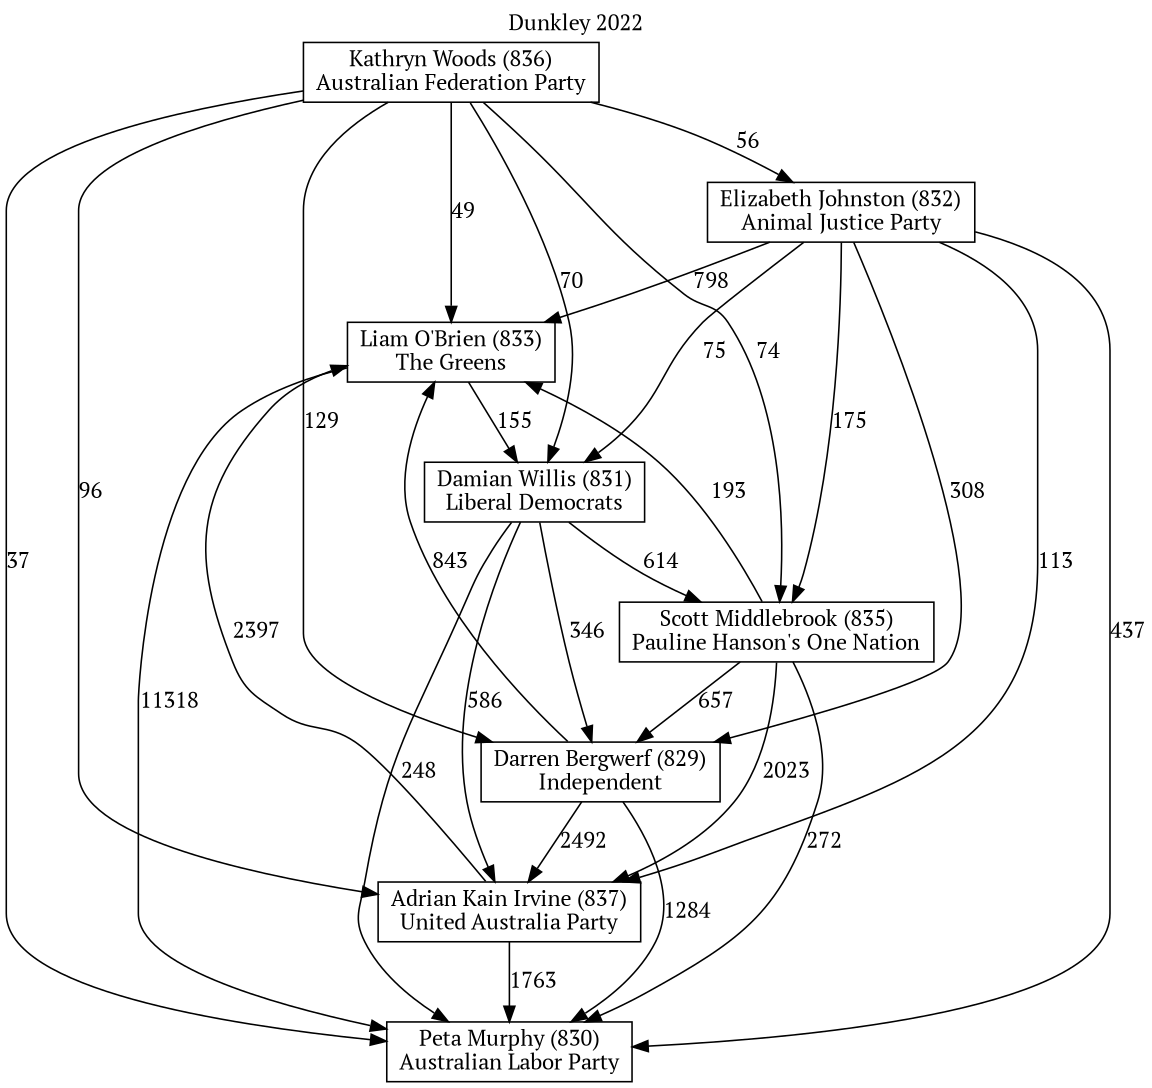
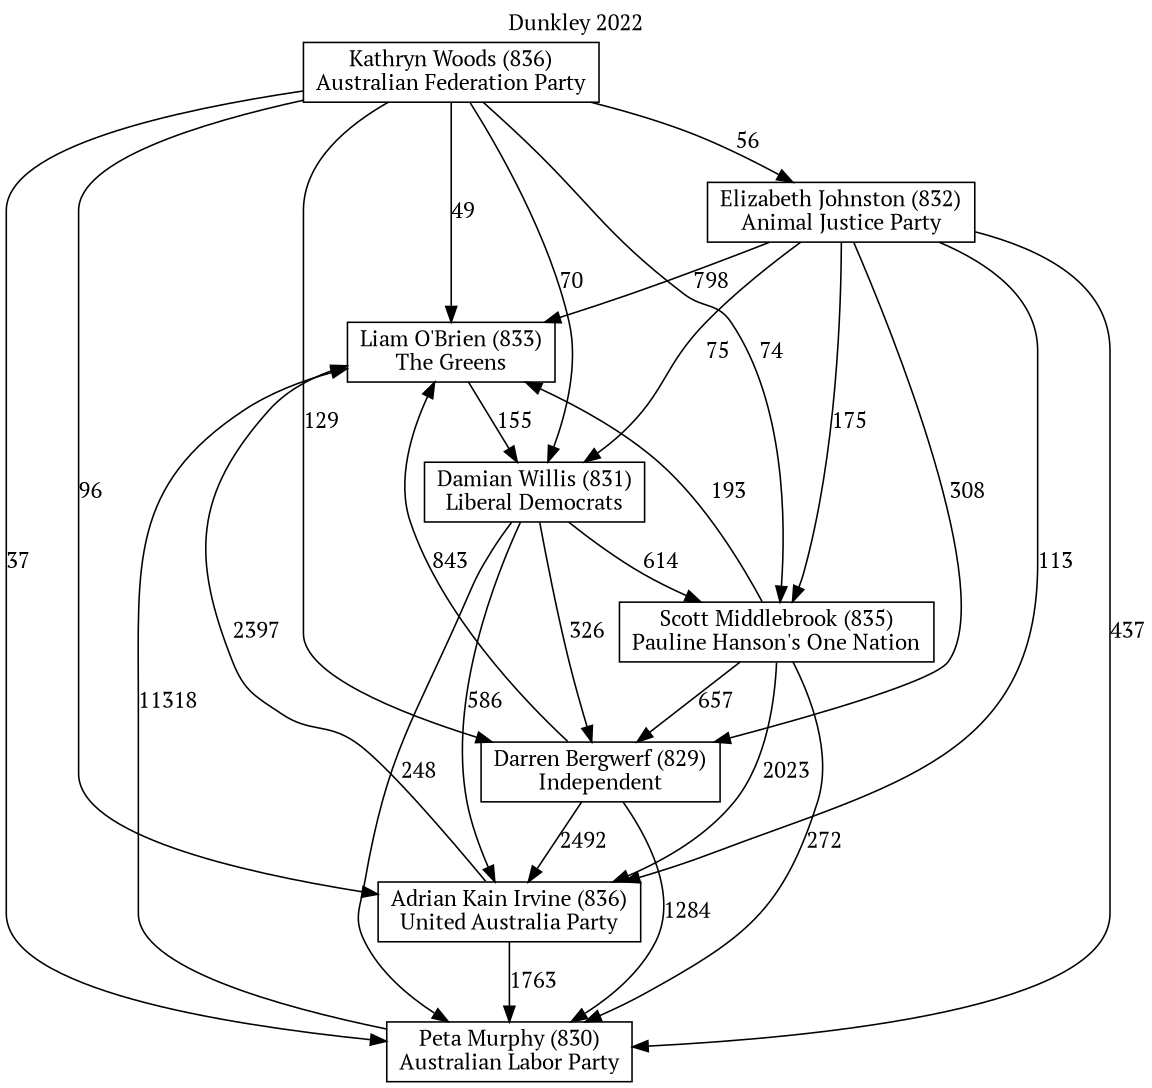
edge "Damian Willis (831) Liberal Democrats" -> "Darren Bergwerf (829) Independent": label "346" -> "326"
edge "Liam O'Brien (833) The Greens" -> "Peta Murphy (830) Australian Labor Party": reversed
node "Adrian Kain Irvine (837) United Australia Party": label "Adrian Kain Irvine (837) United Australia Party" -> "Adrian Kain Irvine (836) United Australia Party"
